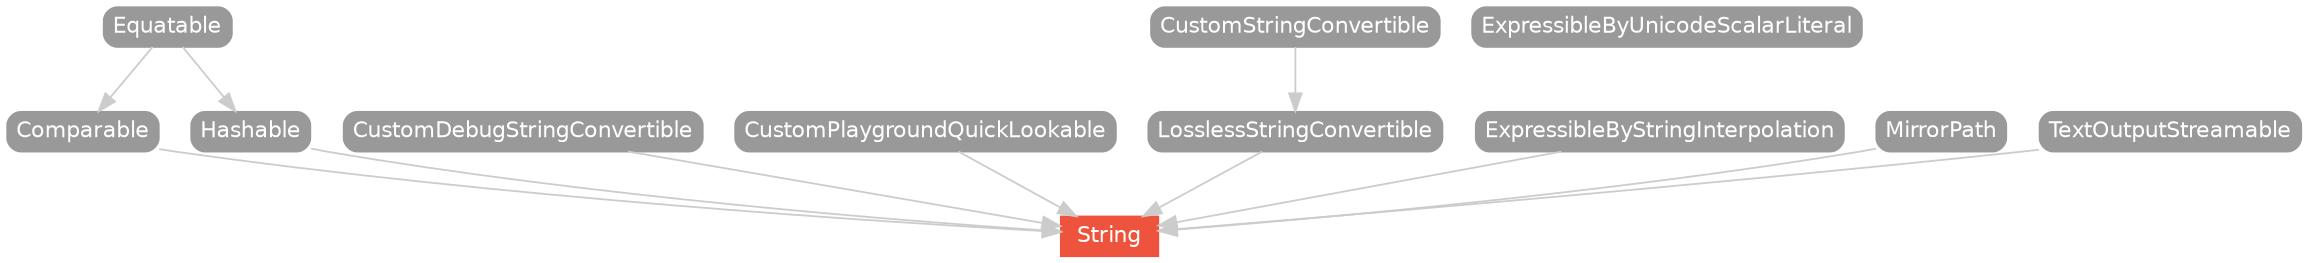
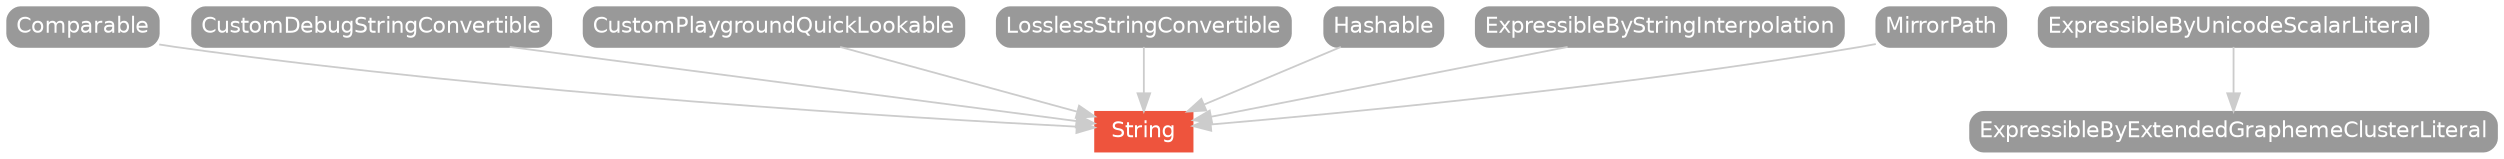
node "Equatable": removed
node "CustomStringConvertible": removed
node "TextOutputStreamable": removed
node "ExpressibleByExtendedGraphemeClusterLiteral": added
